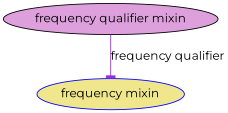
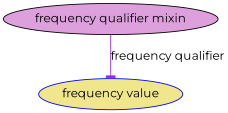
node "frequency mixin": label "frequency mixin" -> "frequency value"
